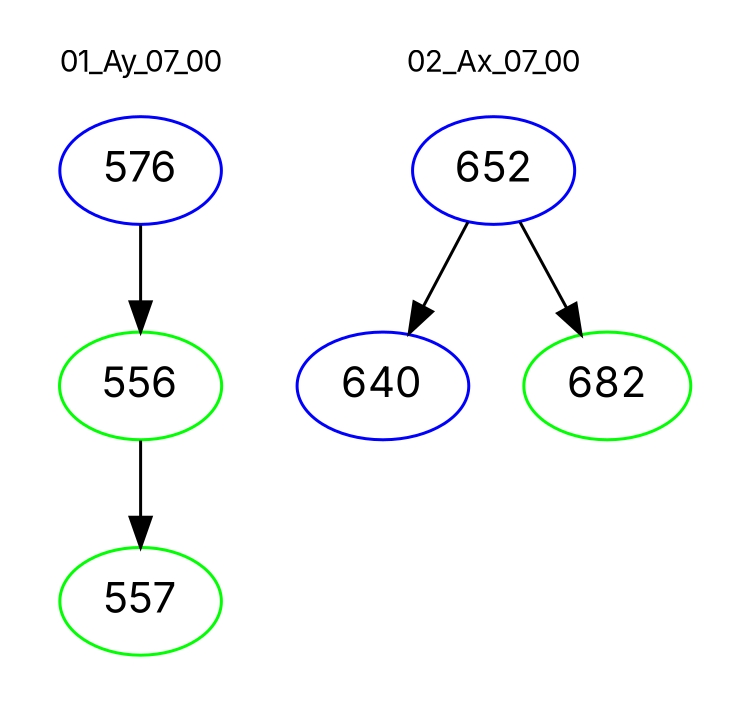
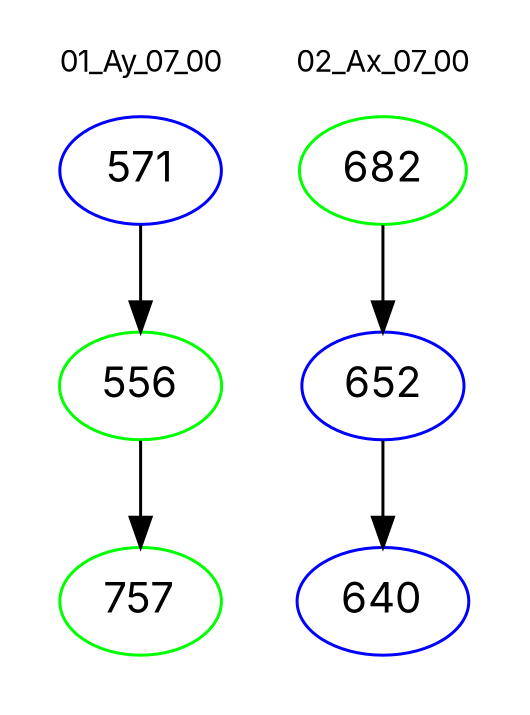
node "576": label "576" -> "571"
edge "652" -> "682": reversed
node "557": label "557" -> "757"
